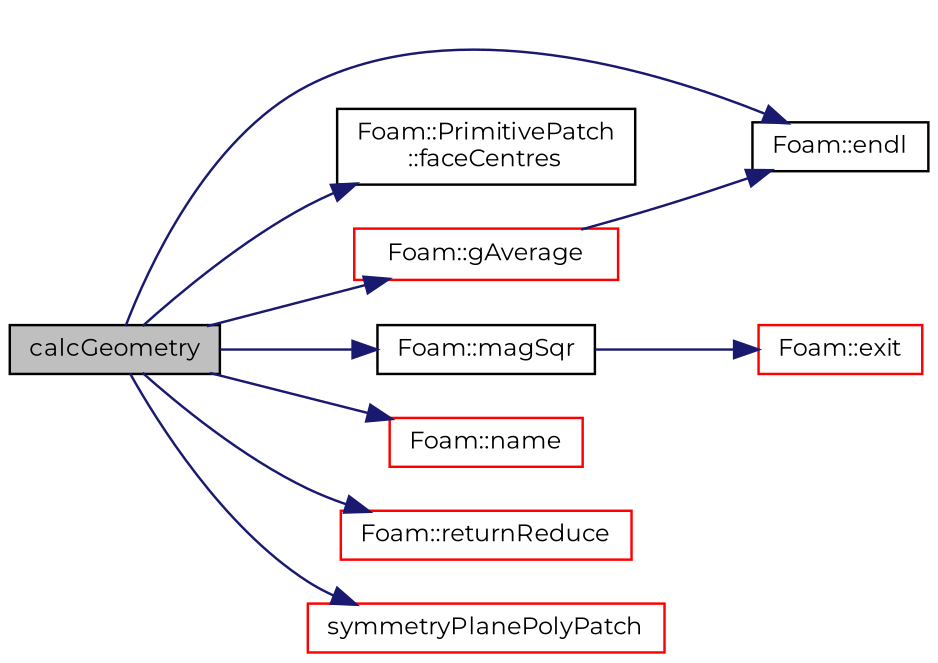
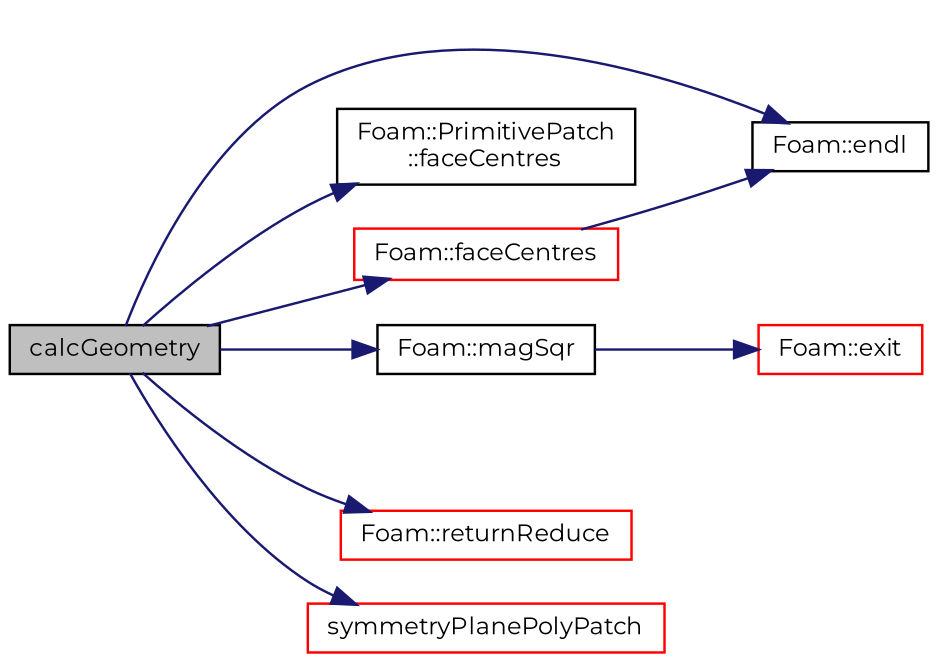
node "Foam::gAverage": label "Foam::gAverage" -> "Foam::faceCentres"
node "Foam::name": removed
